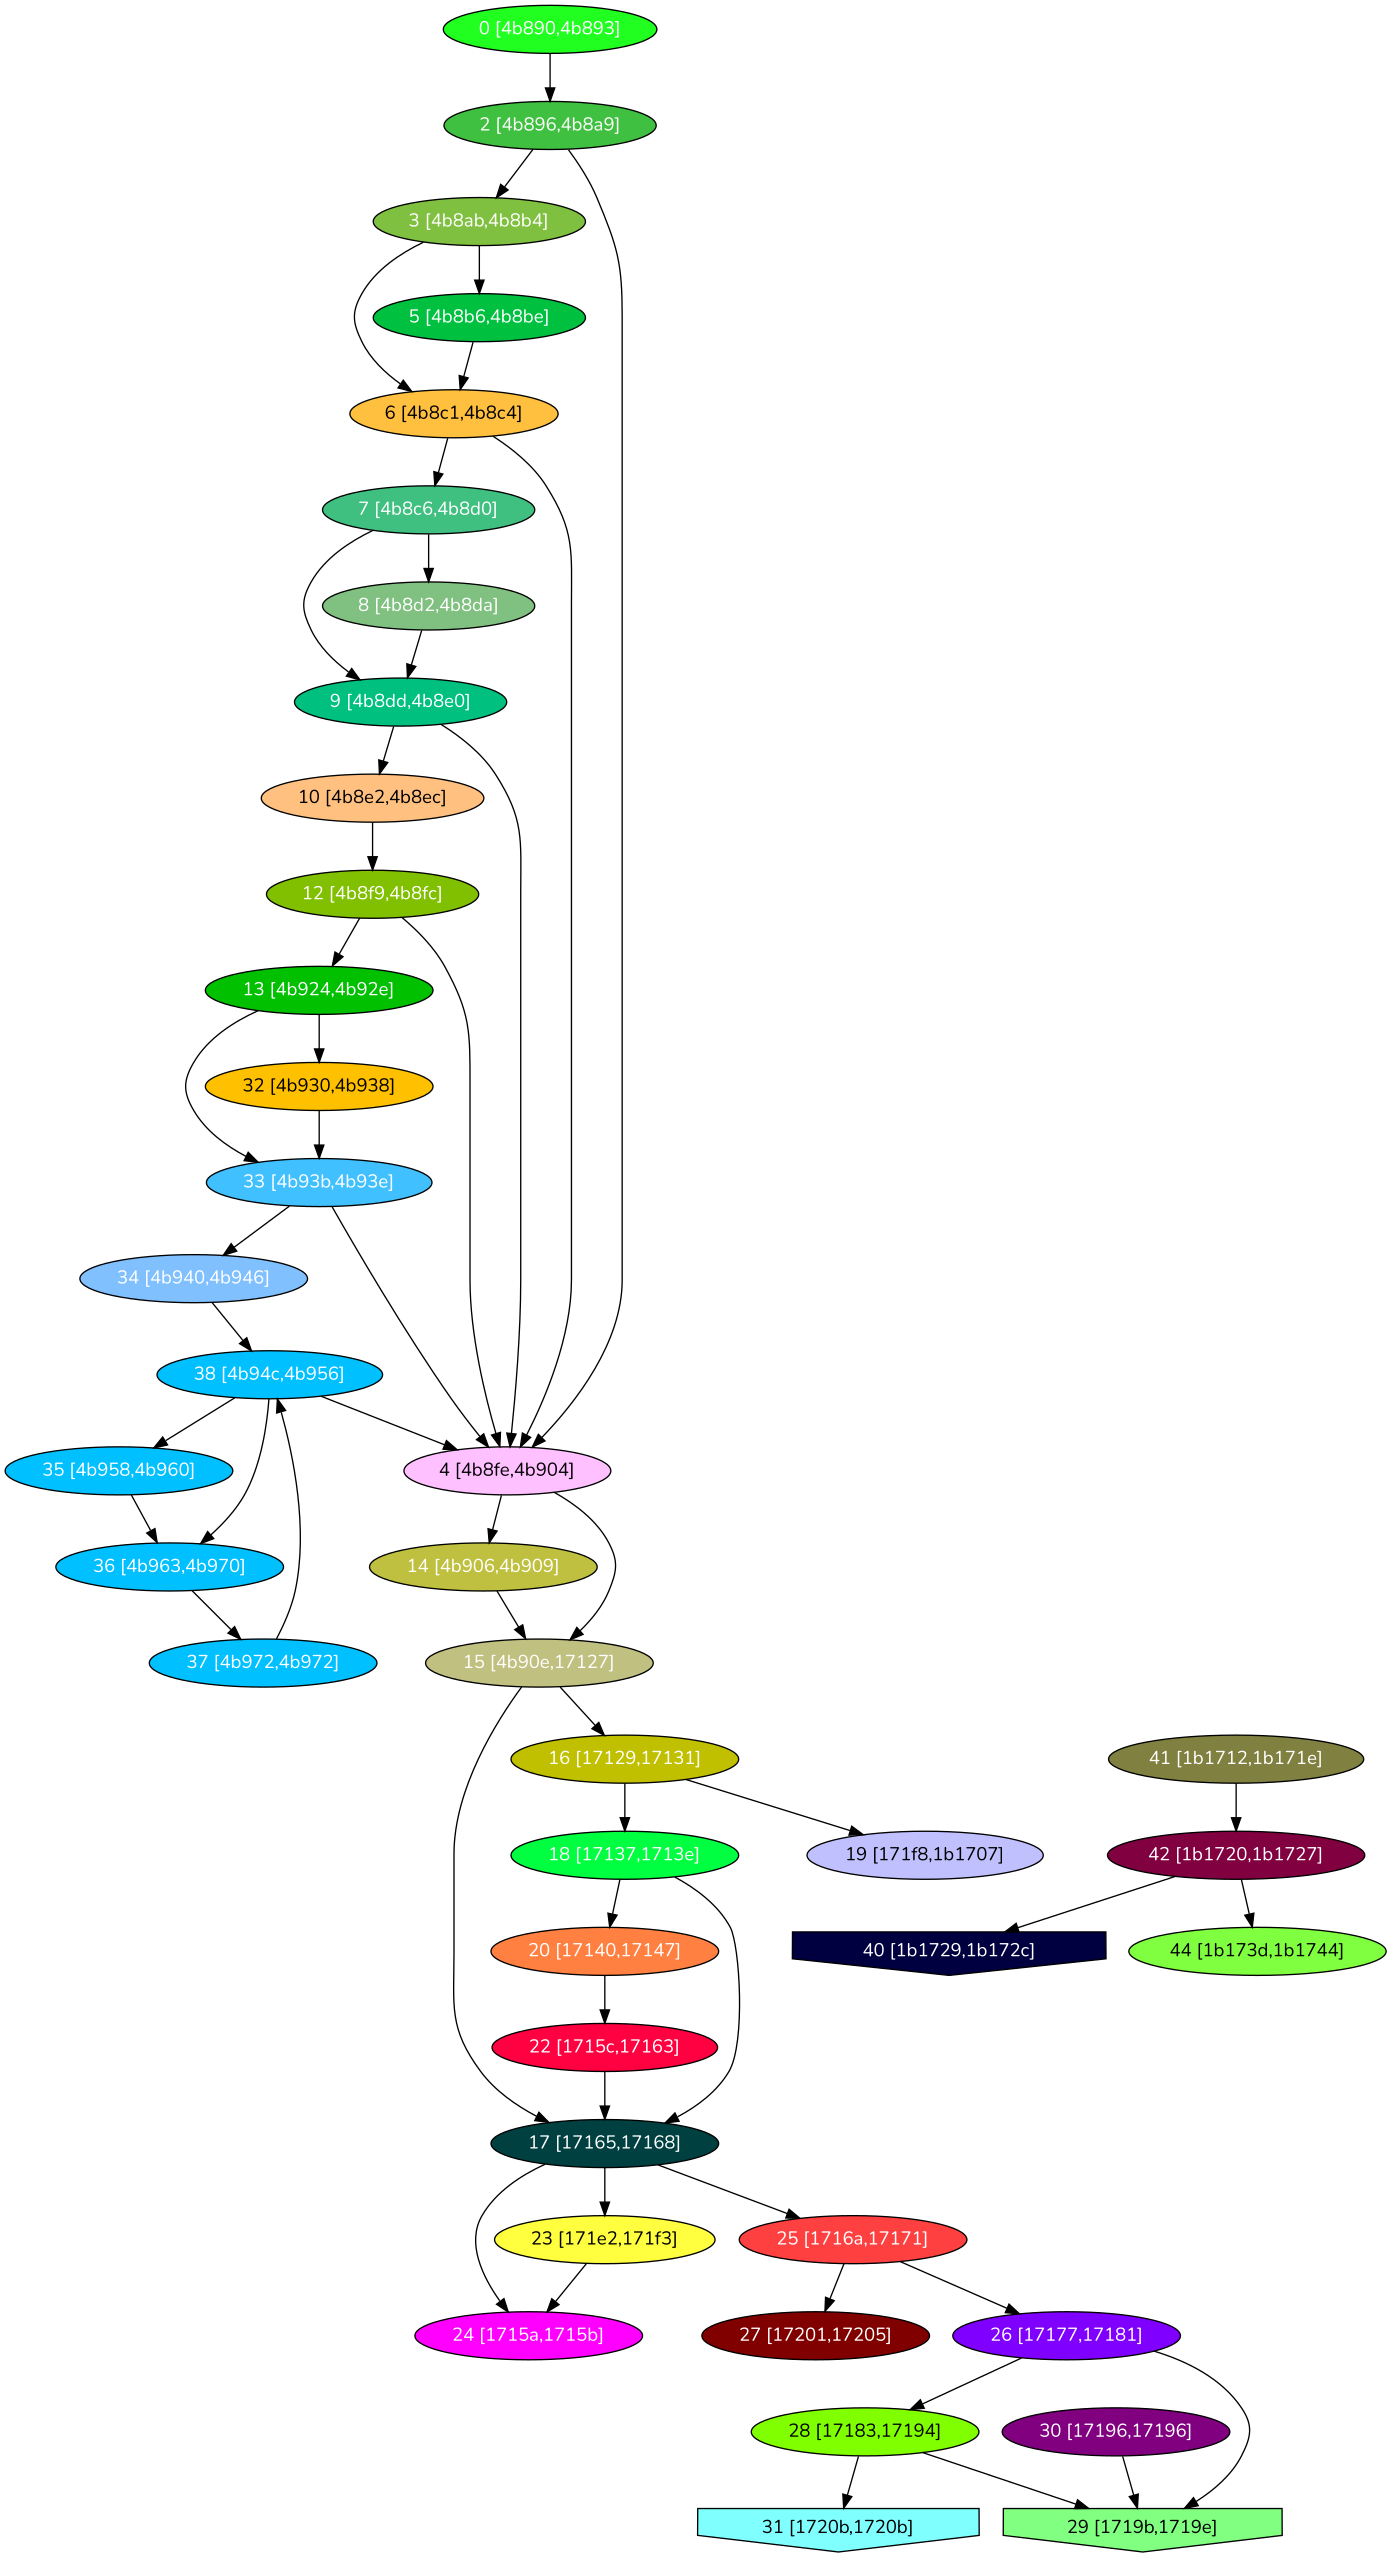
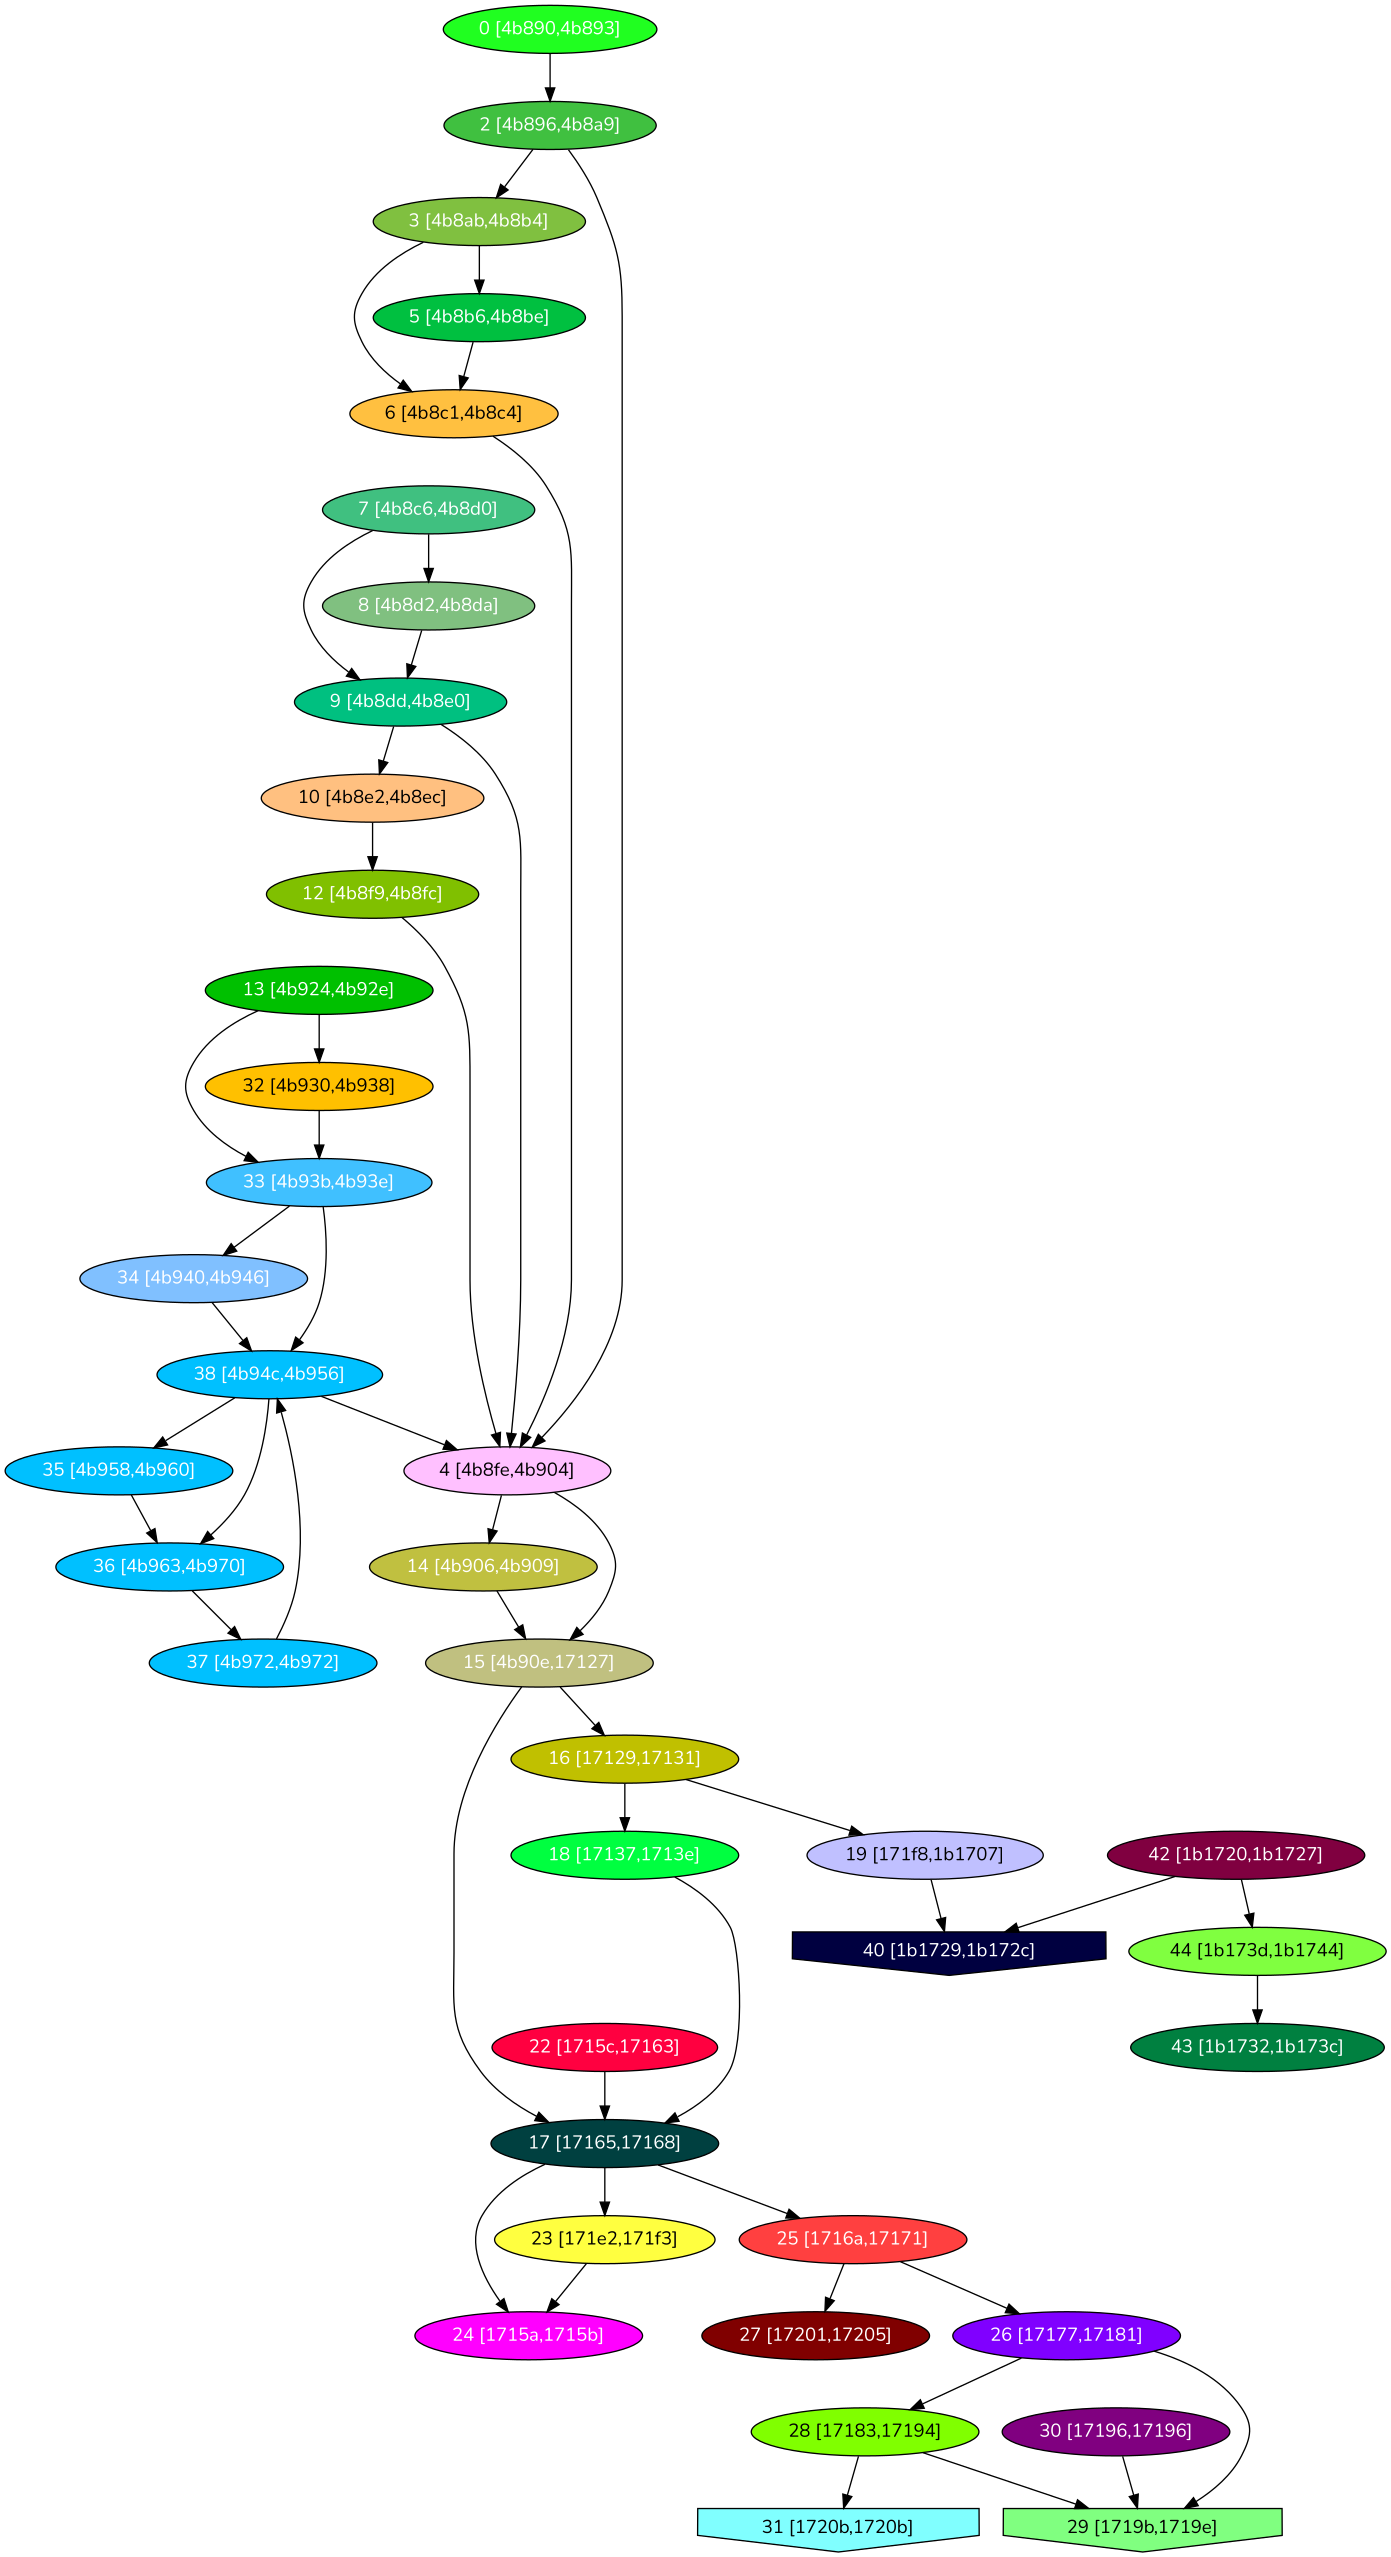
edge "6 [4b8c1,4b8c4]" -> "7 [4b8c6,4b8d0]": removed
edge "12 [4b8f9,4b8fc]" -> "13 [4b924,4b92e]": removed
edge "33 [4b93b,4b93e]" -> "4 [4b8fe,4b904]": now "33 [4b93b,4b93e]" -> "38 [4b94c,4b956]"
node "41 [1b1712,1b171e]": removed
edge "19 [171f8,1b1707]" -> "40 [1b1729,1b172c]": added
node "20 [17140,17147]": removed
node "43 [1b1732,1b173c]": added
